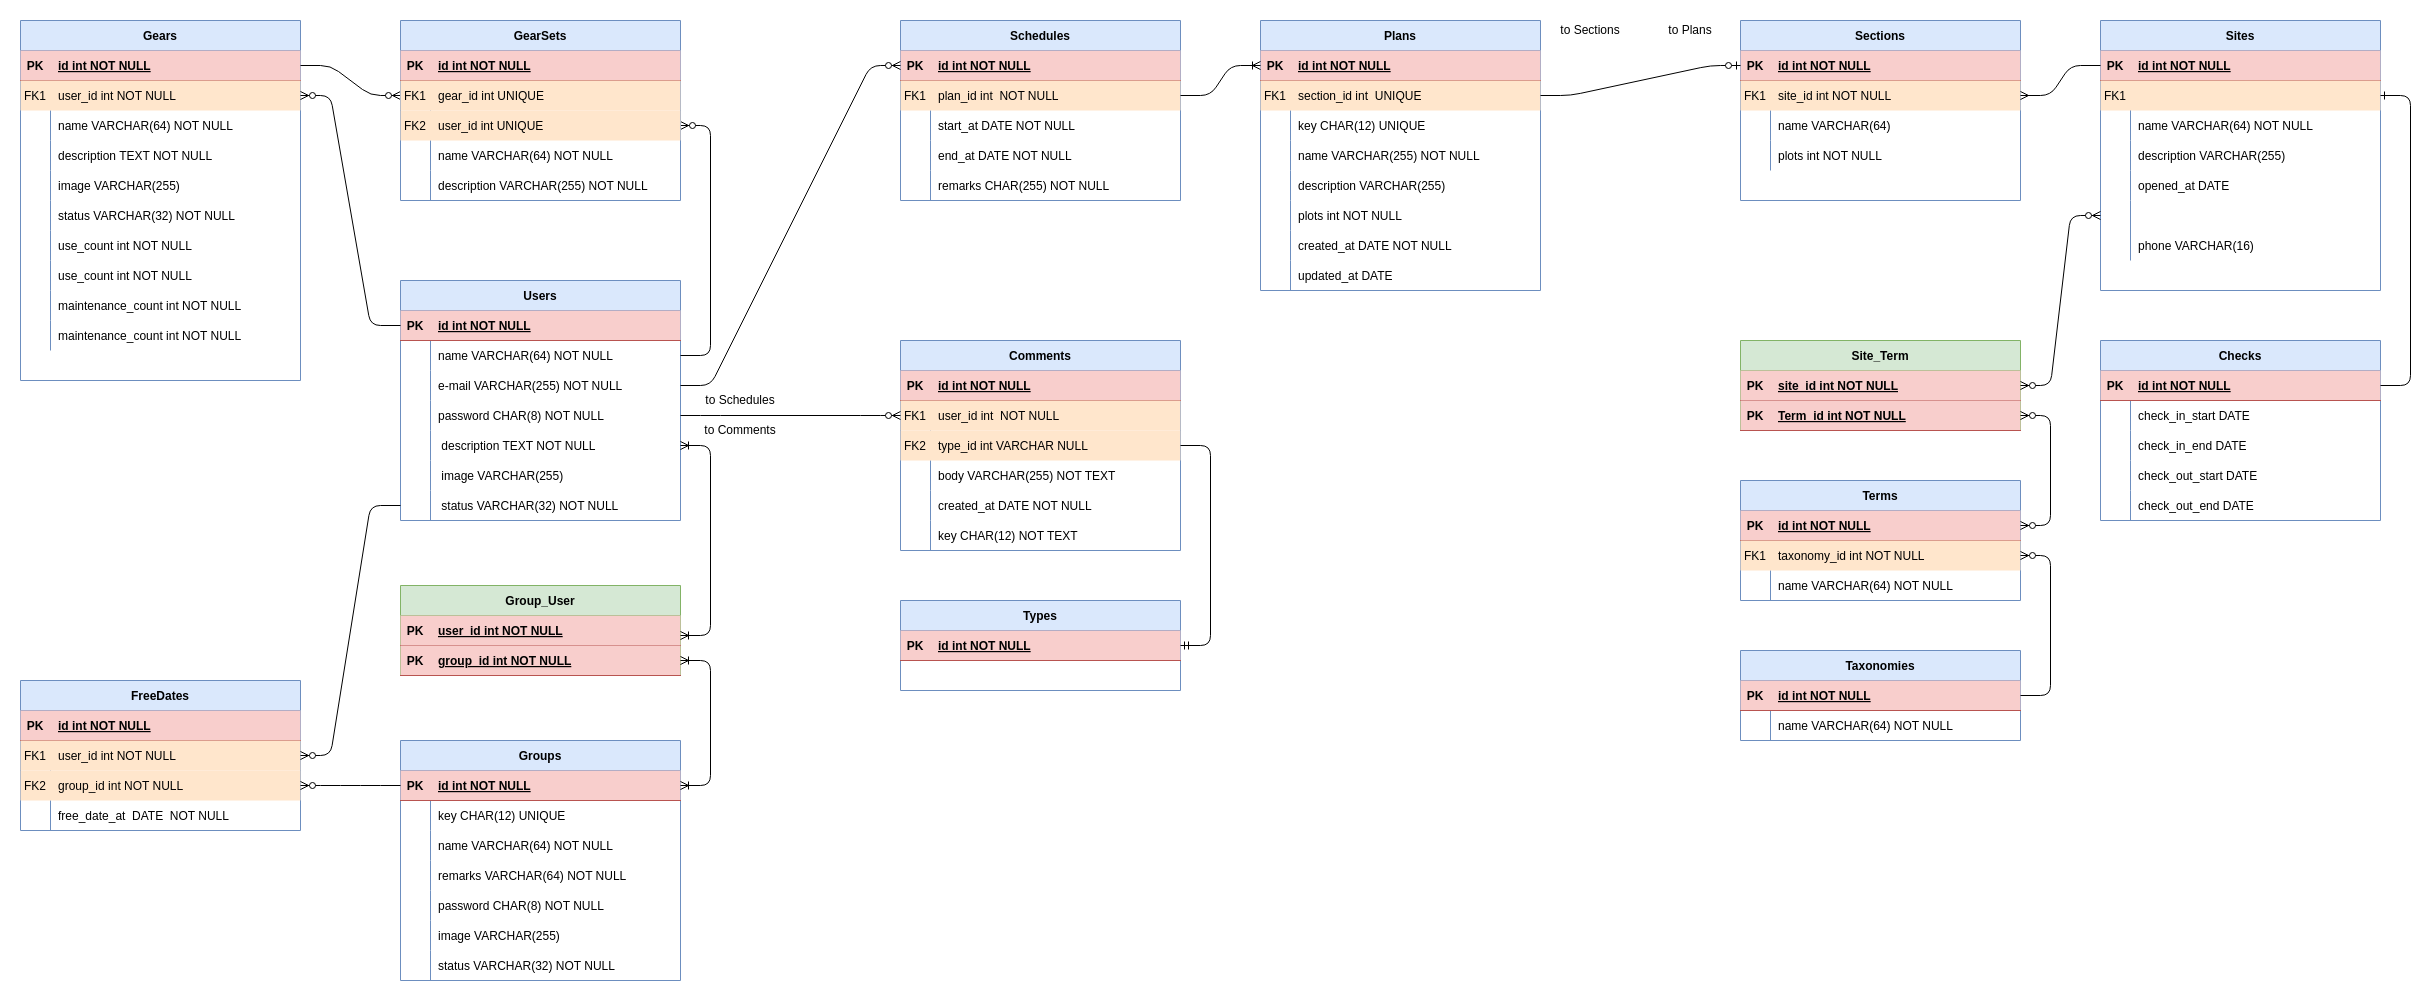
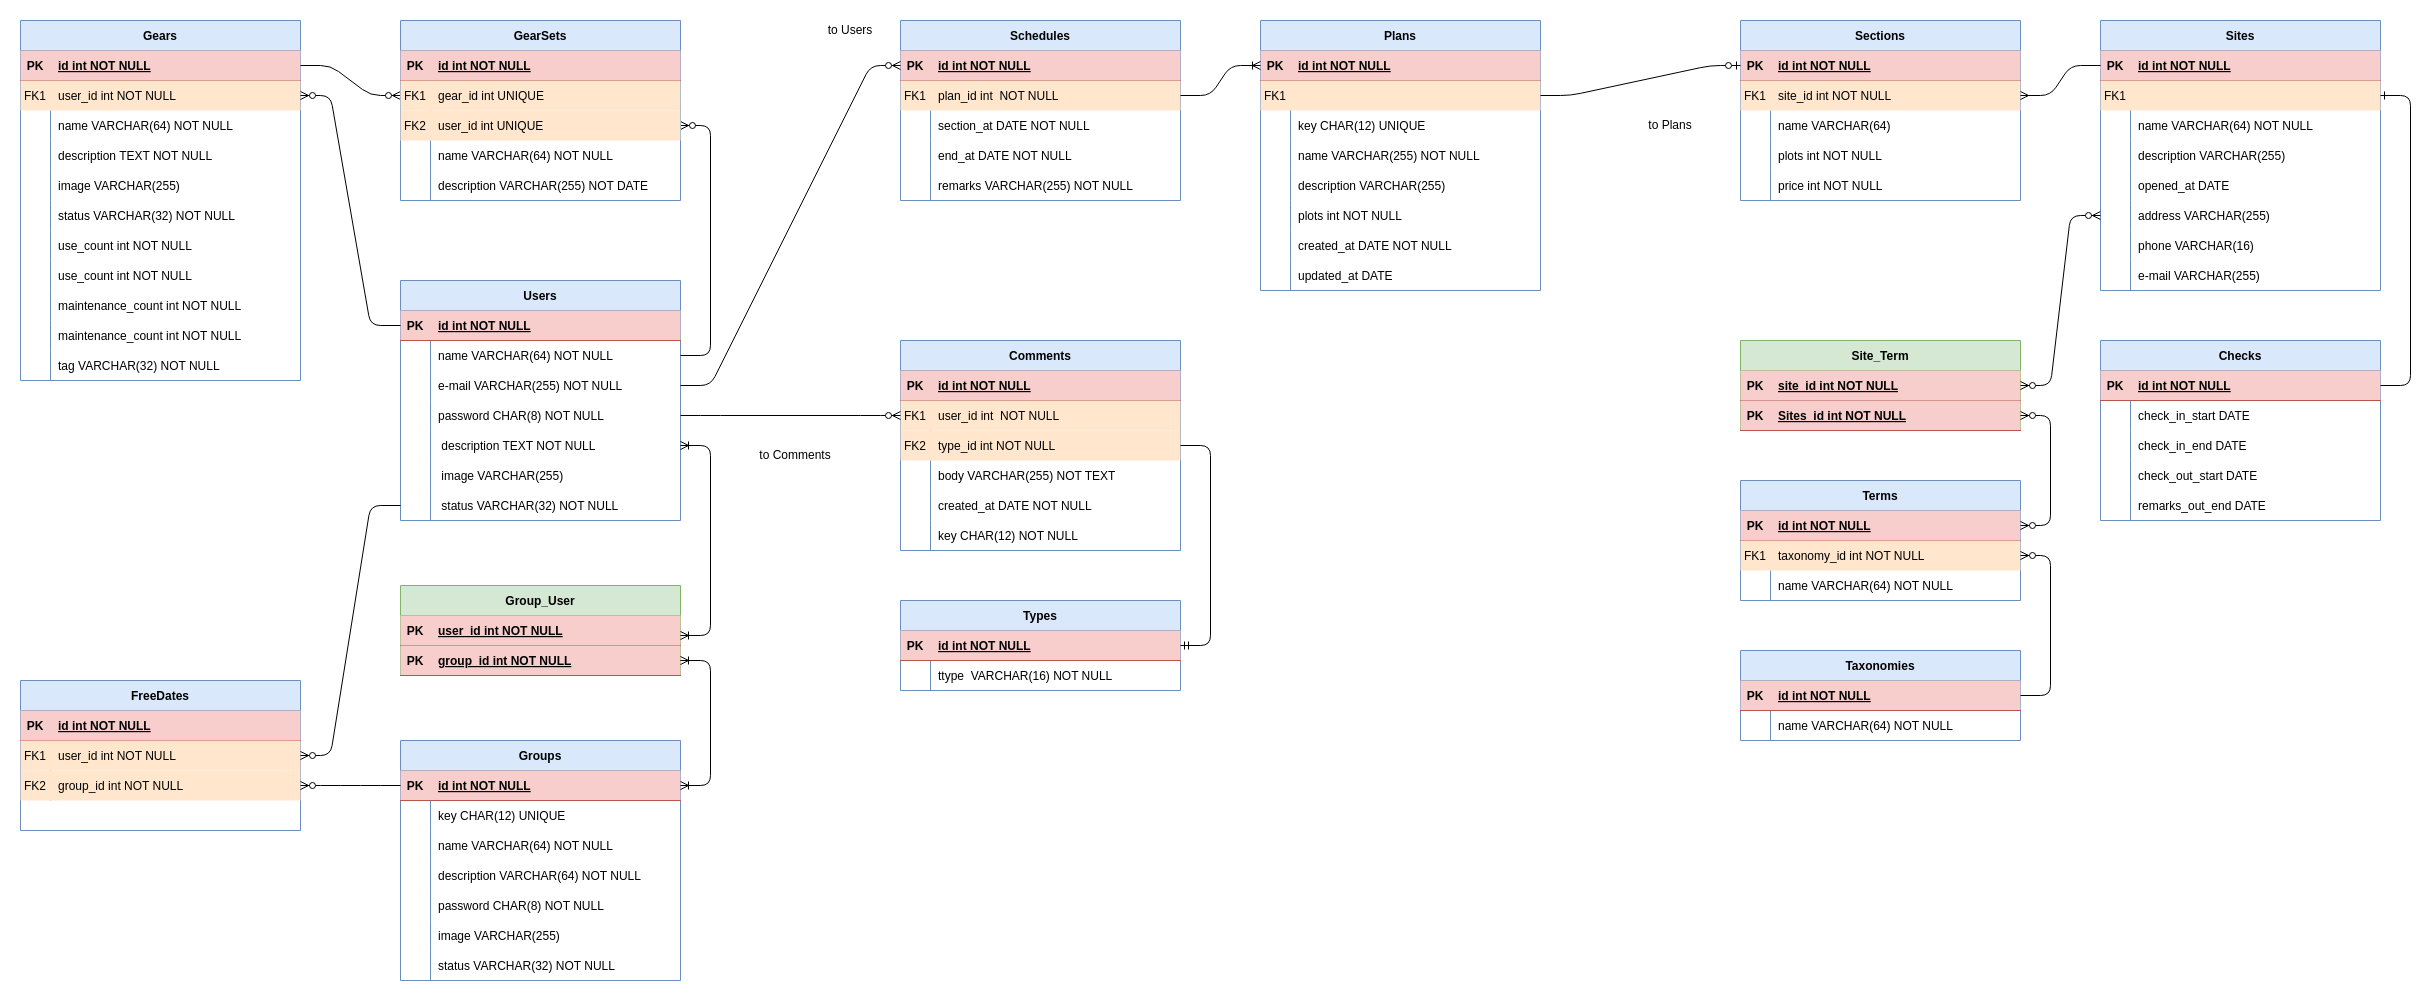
node "to Users": added
node "to Sections": removed
node "to Plans": moved (1691, 31) -> (1671, 126)
node "section_id int UNIQUE": removed
node "start_at DATE NOT NULL": label "start_at DATE NOT NULL" -> "section_at DATE NOT NULL"
node "description VARCHAR(255) NOT NULL": label "description VARCHAR(255) NOT NULL" -> "description VARCHAR(255) NOT DATE"
node "remarks CHAR(255) NOT NULL": label "remarks CHAR(255) NOT NULL" -> "remarks VARCHAR(255) NOT NULL"
node "price int NOT NULL": added
node "address VARCHAR(255)": added
node "e-mail VARCHAR(255)": added
node "tag VARCHAR(32) NOT NULL": added
node "to Schedules": removed
node "Term_id int NOT NULL": label "Term_id int NOT NULL" -> "Sites_id int NOT NULL"
node "to Comments": moved (741, 431) -> (796, 456)
node "type_id int VARCHAR NULL": label "type_id int VARCHAR NULL" -> "type_id int NOT NULL"
node "check_out_end DATE": label "check_out_end DATE" -> "remarks_out_end DATE"
node "key CHAR(12) NOT TEXT": label "key CHAR(12) NOT TEXT" -> "key CHAR(12) NOT NULL"
node "ttype VARCHAR(16) NOT NULL": added
node "free_date_at DATE NOT NULL": removed
node "remarks VARCHAR(64) NOT NULL": label "remarks VARCHAR(64) NOT NULL" -> "description VARCHAR(64) NOT NULL"
